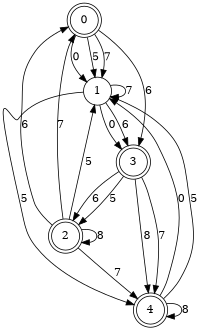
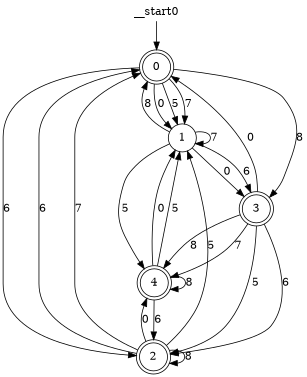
node "__start0": added
edge "0" -> "3": label "6" -> "8"
edge "1" -> "0": added, label "8"
edge "3" -> "0": added, label "0"
edge "0" -> "2": added, label "6"
edge "2" -> "4": label "7" -> "0"
edge "4" -> "2": added, label "6"
